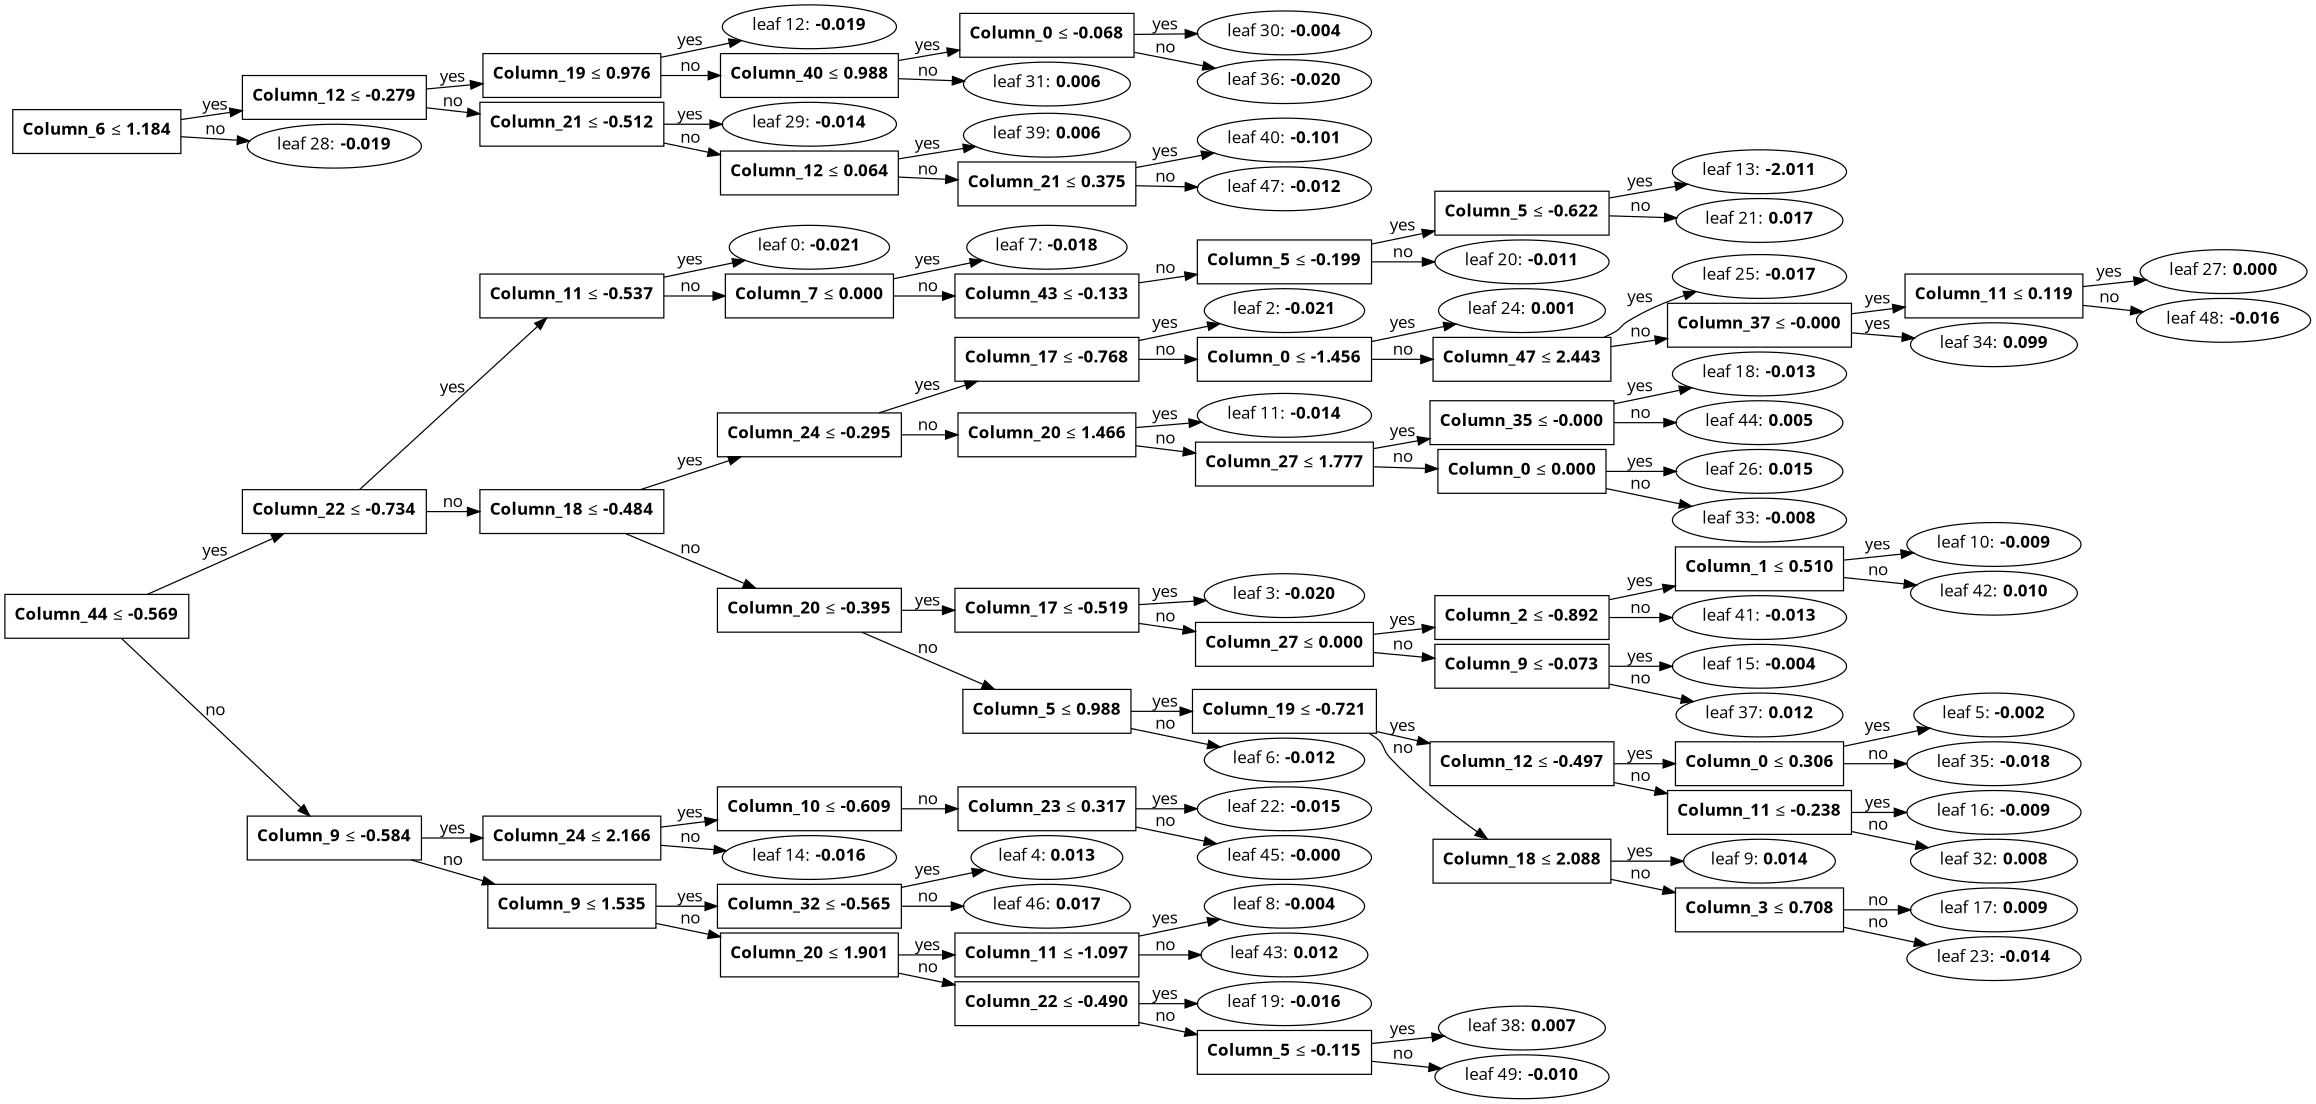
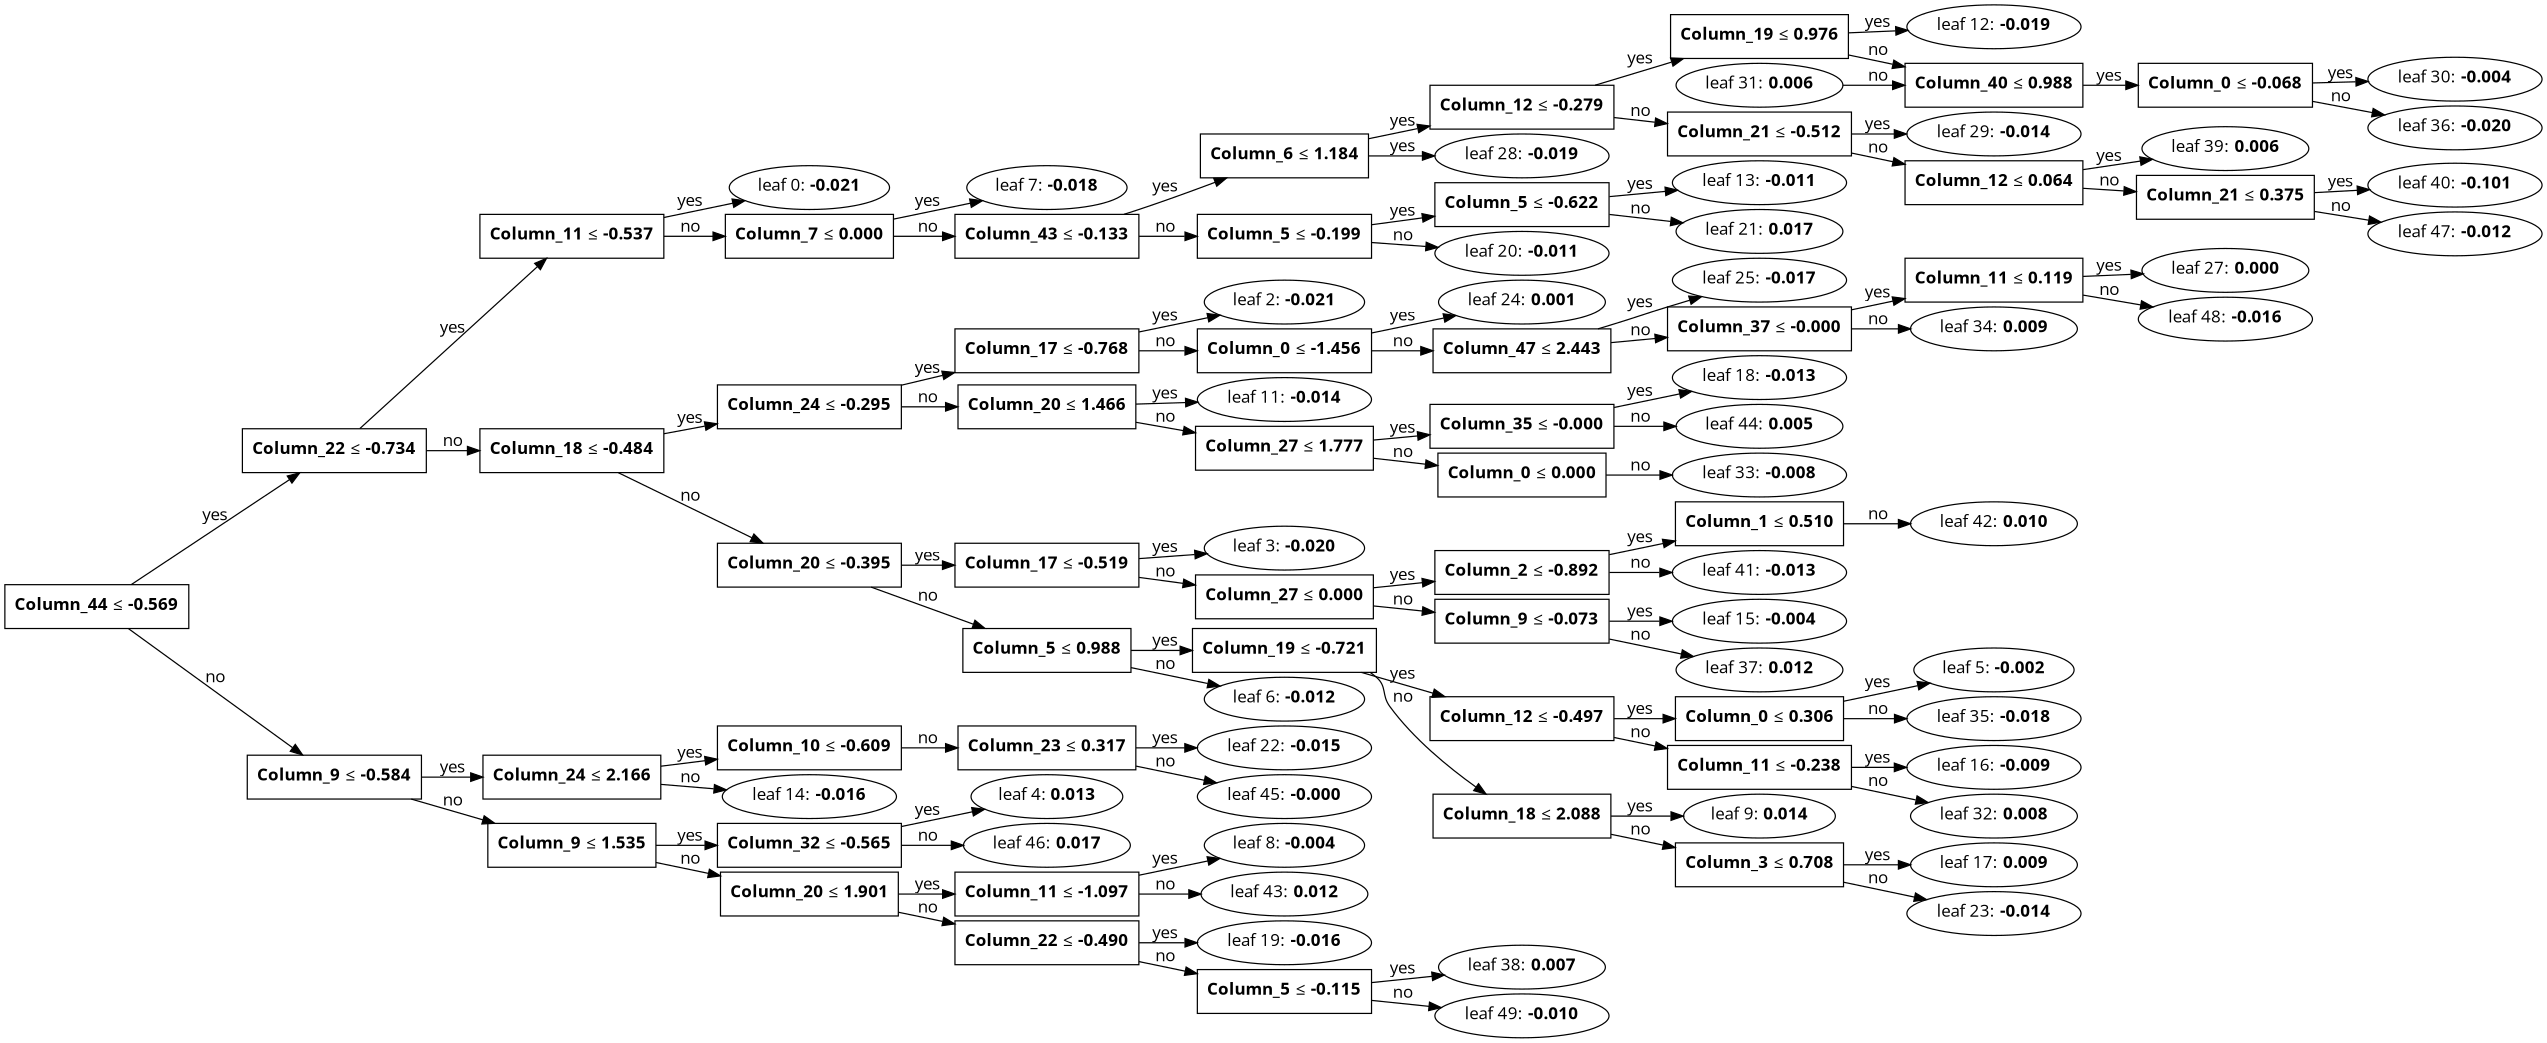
edge "Column_40" -> "leaf 31:": reversed
edge "Column_6" -> "leaf 28:": label "no" -> "yes"
node "leaf 13:": text "-2.011" -> "-0.011"
edge "Column_43" -> "Column_6": added, label "yes"
edge "Column_37" -> "leaf 34:": label "yes" -> "no"
node "leaf 34:": text "0.099" -> "0.009"
node "leaf 26:": removed
node "leaf 10:": removed
edge "Column_3" -> "leaf 17:": label "no" -> "yes"
